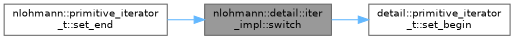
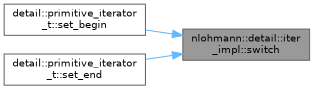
node "nlohmann::primitive_iterator _t::set_end": label "nlohmann::primitive_iterator _t::set_end" -> "detail::primitive_iterator _t::set_end"
edge "nlohmann::detail::iter _impl::switch" -> "detail::primitive_iterator _t::set_begin": reversed
